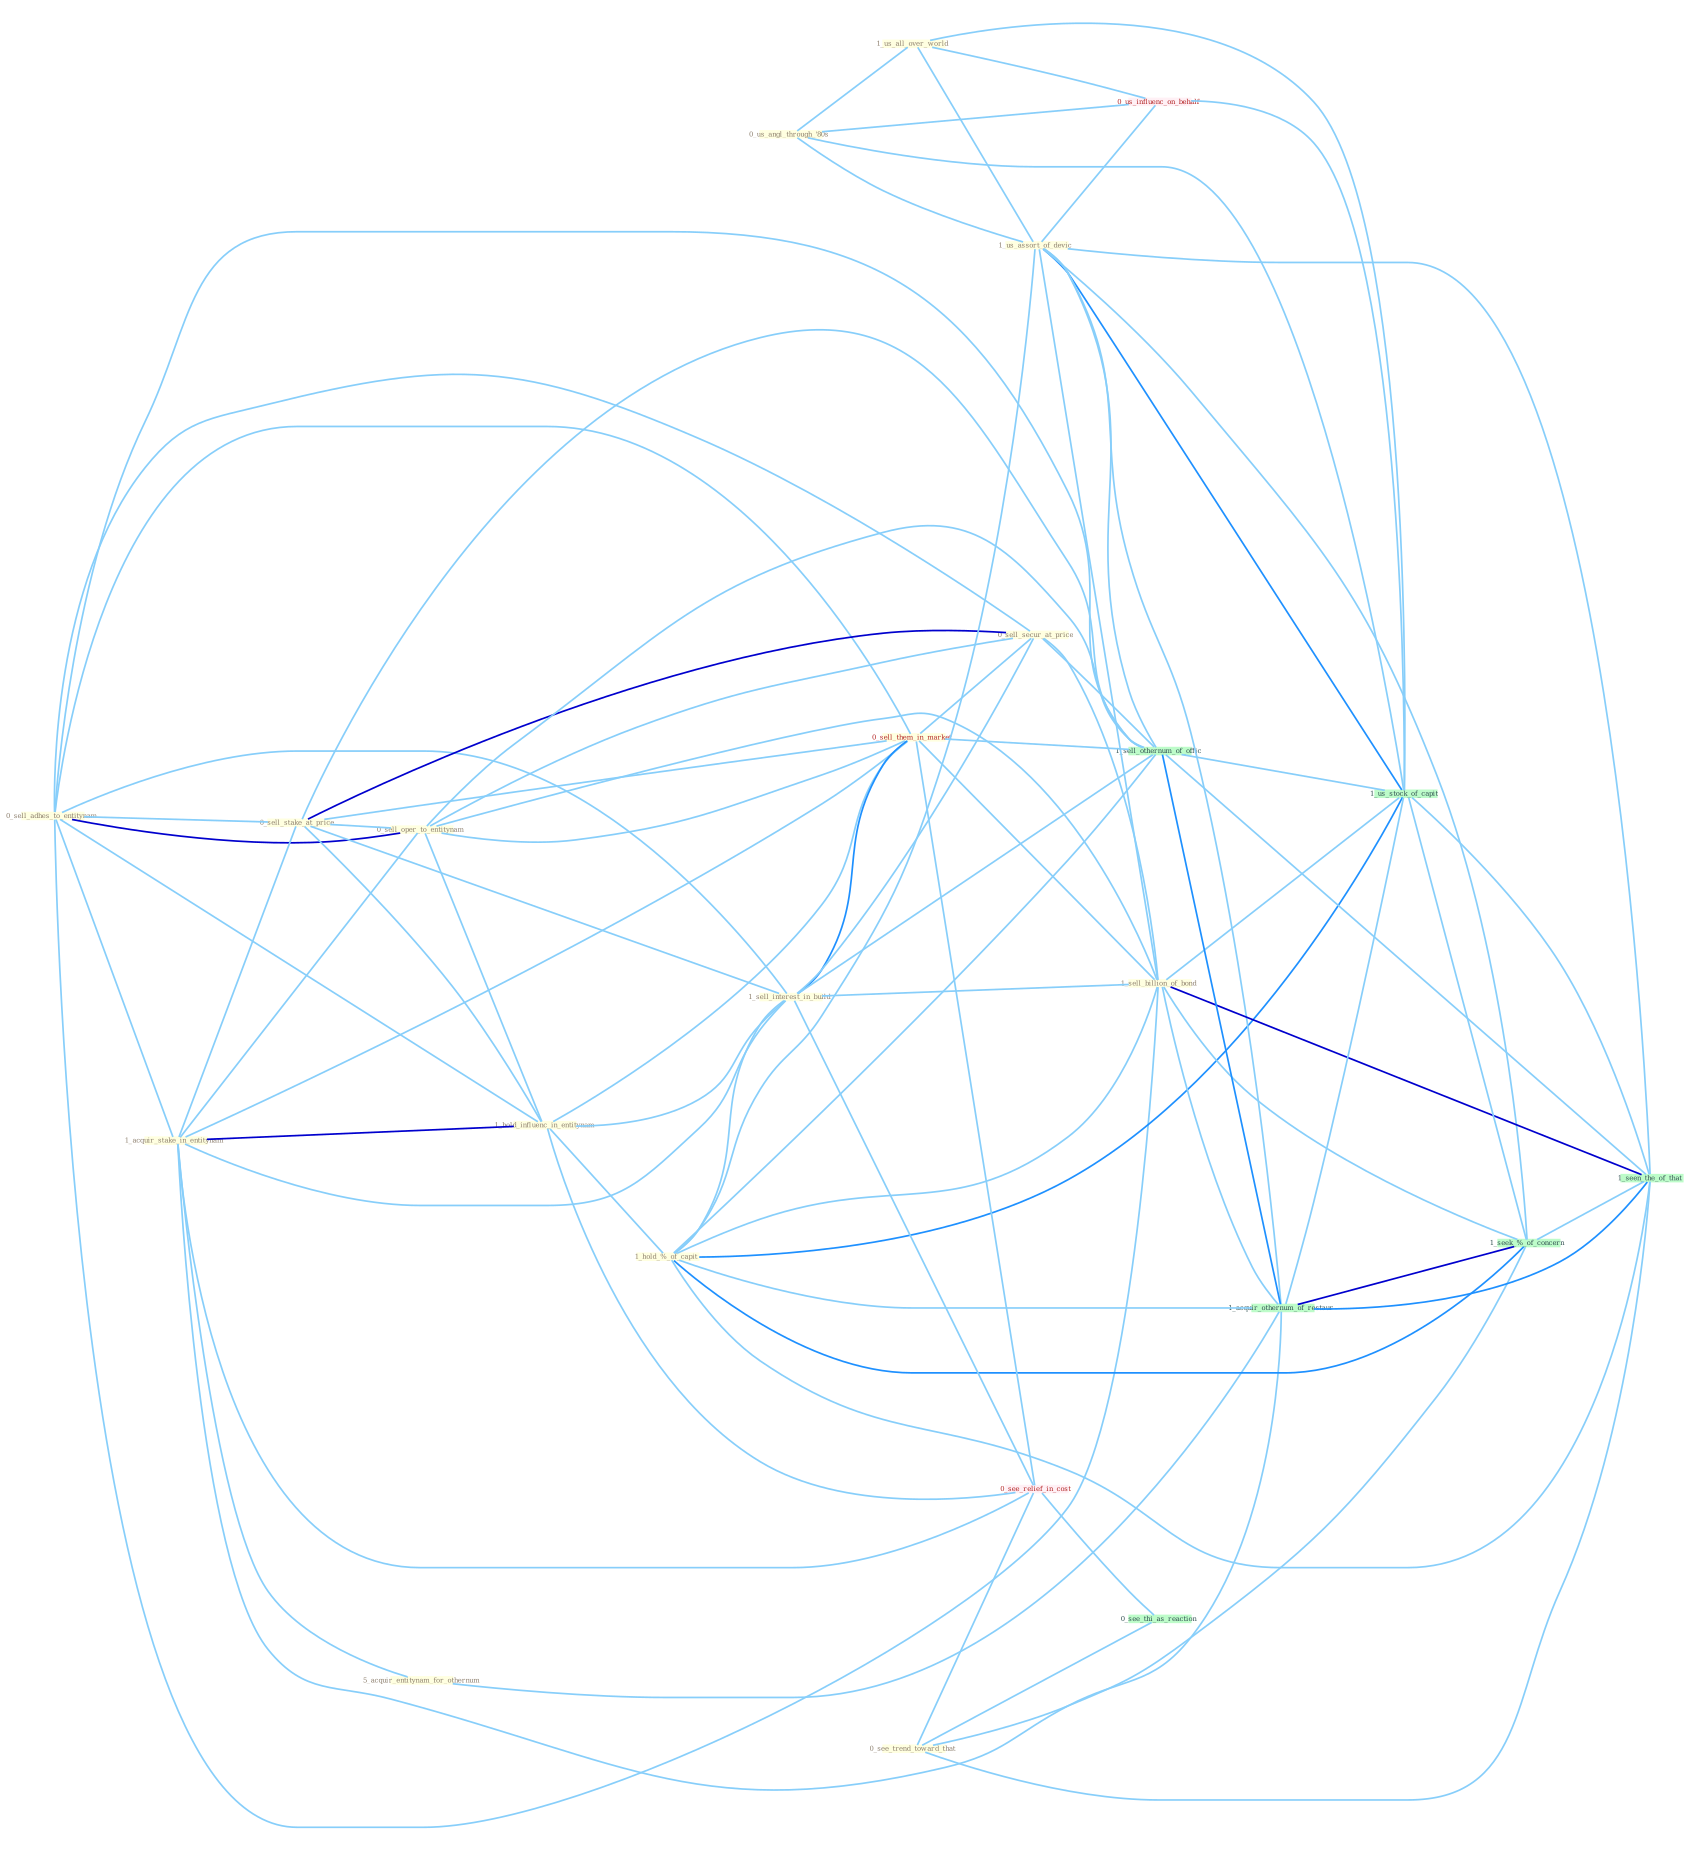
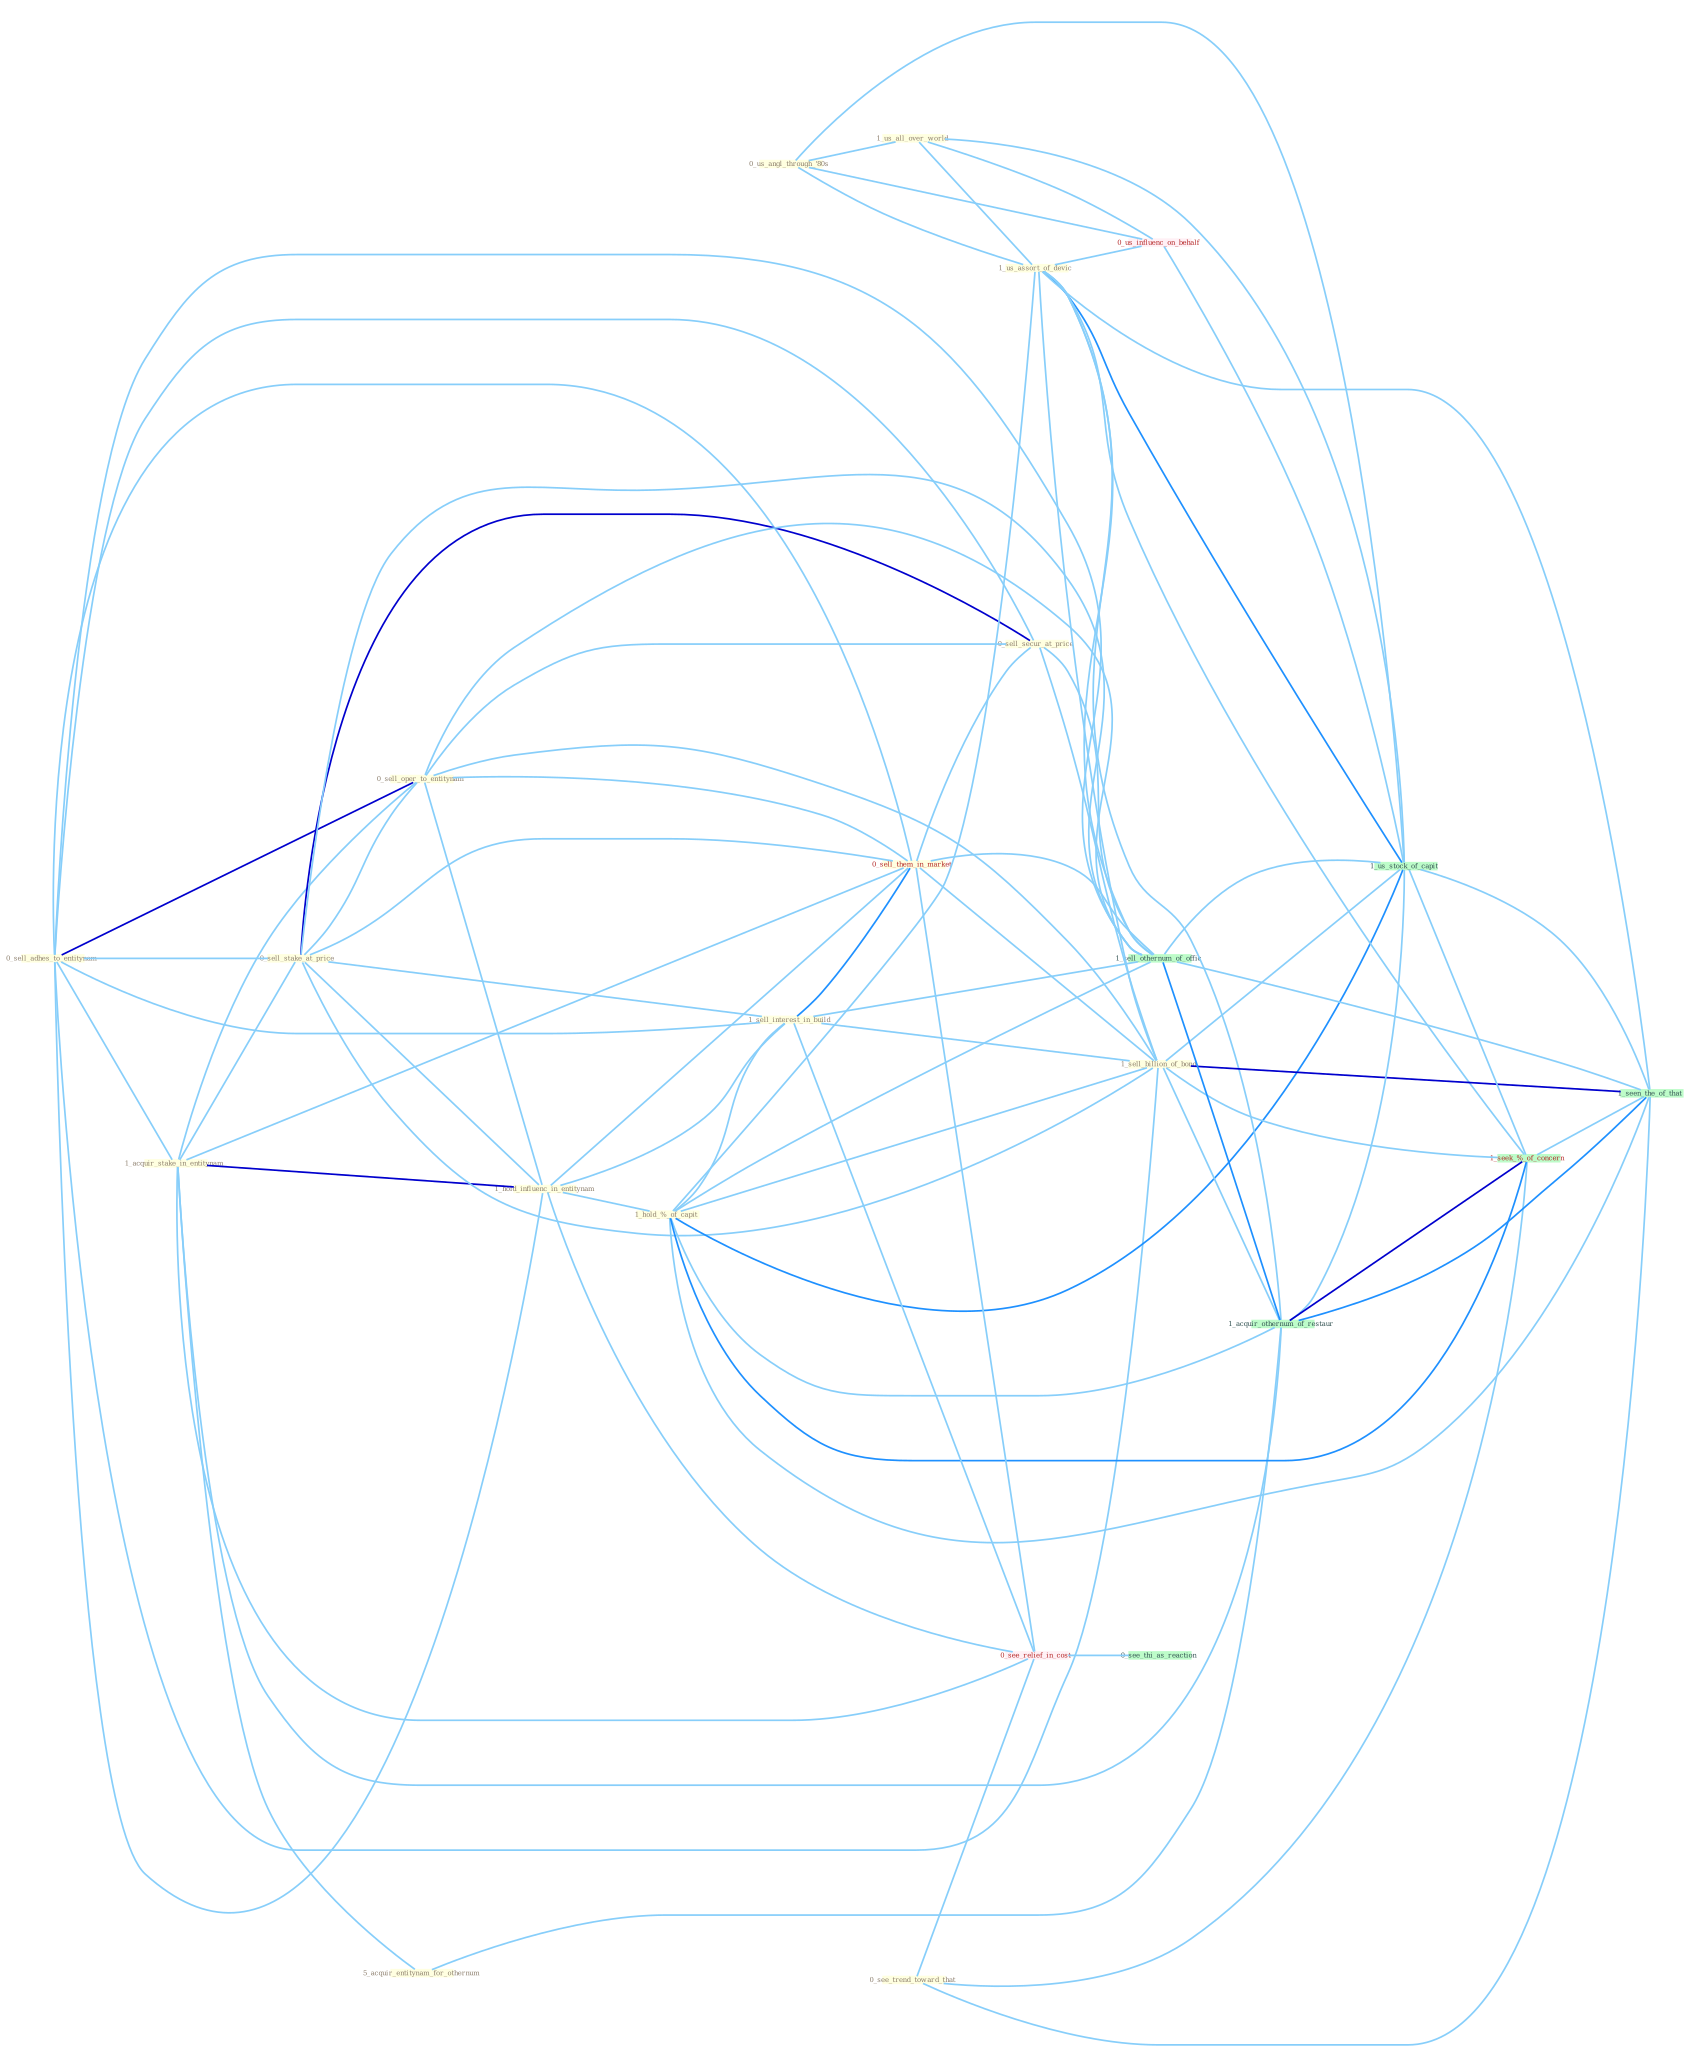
edge "0_sell_secur_at_price" -- "1_sell_interest_in_build": removed
edge "1_sell_interest_in_build" -- "1_acquir_stake_in_entitynam": removed
edge "0_sell_stake_at_price" -- "1_sell_billion_of_bond": added
node "1_seek_%_of_concern": fontcolor #2f4f4f -> #b22222
edge "0_see_thi_as_reaction" -- "0_see_trend_toward_that": removed
